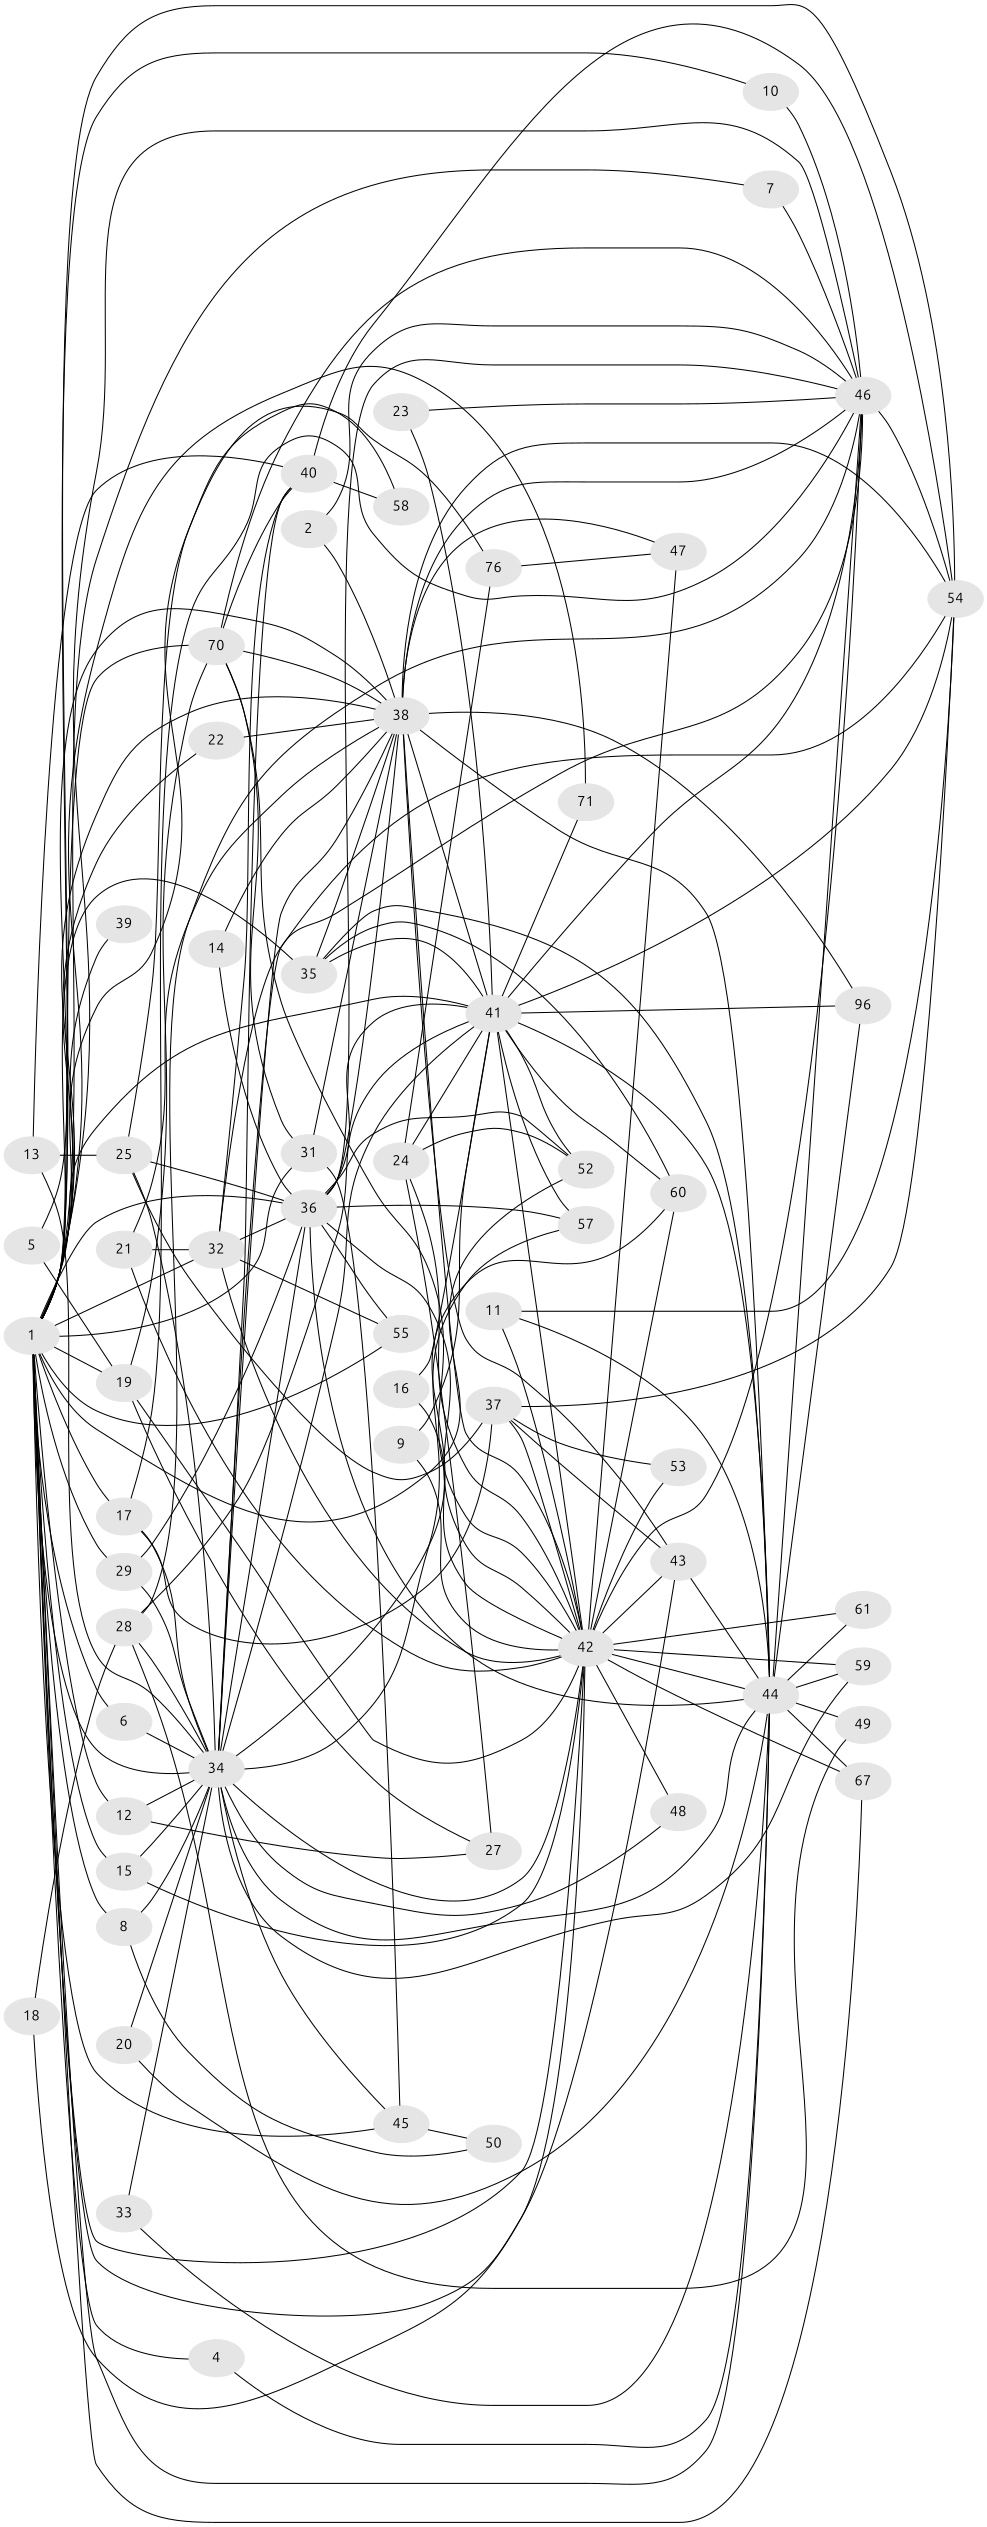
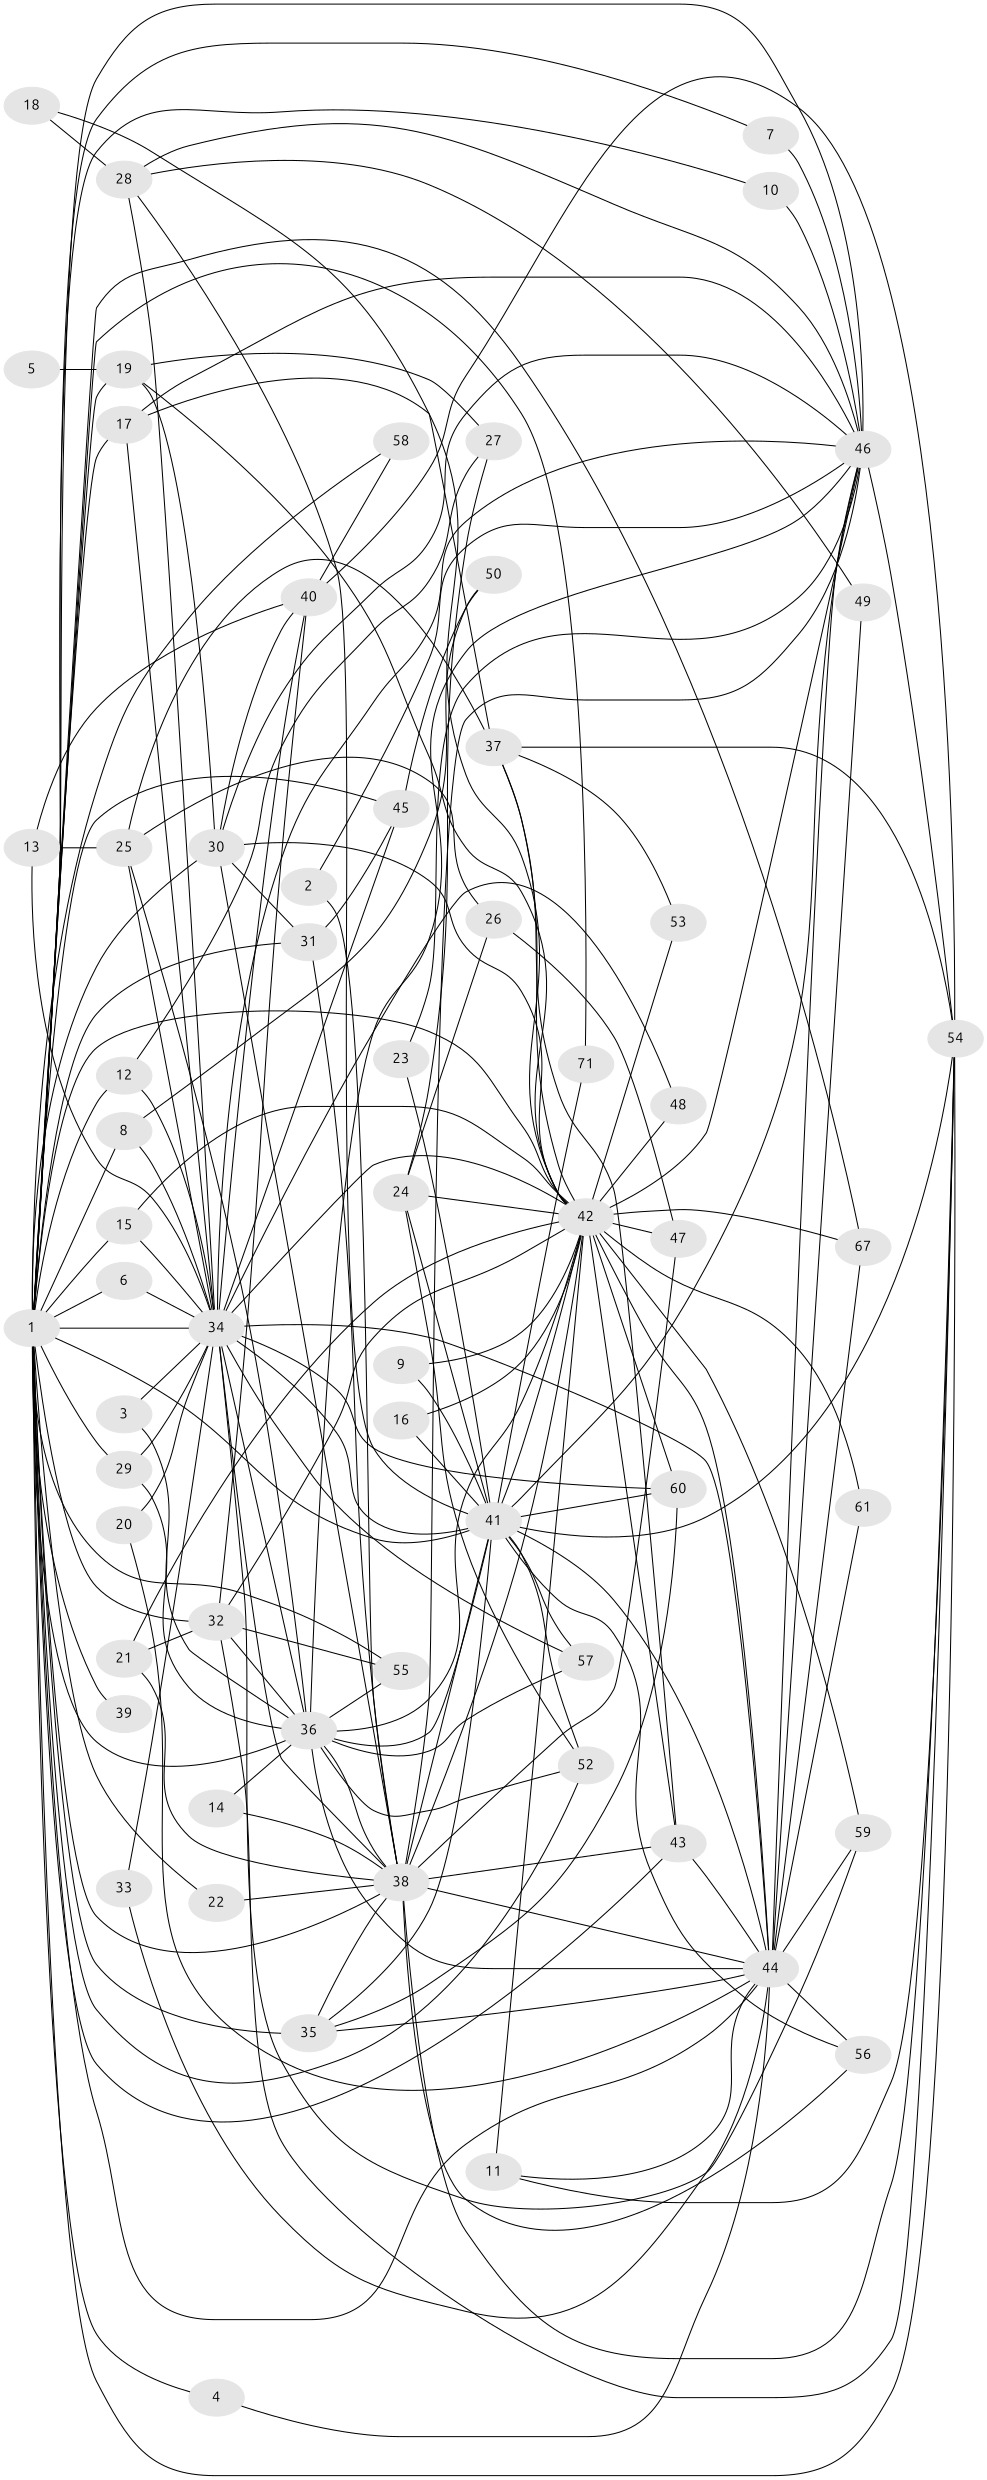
node "76": label "76" -> "26"
edge "38" -- "5": removed
node "70": label "70" -> "30"
node "96": label "96" -> "56"
node "3": added
